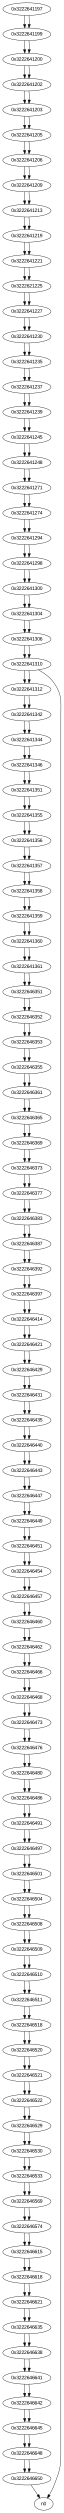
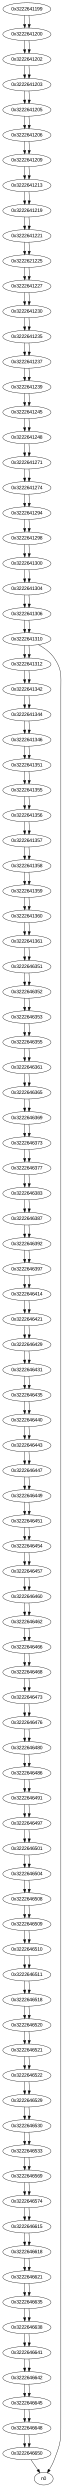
node "0x3222641197": removed
